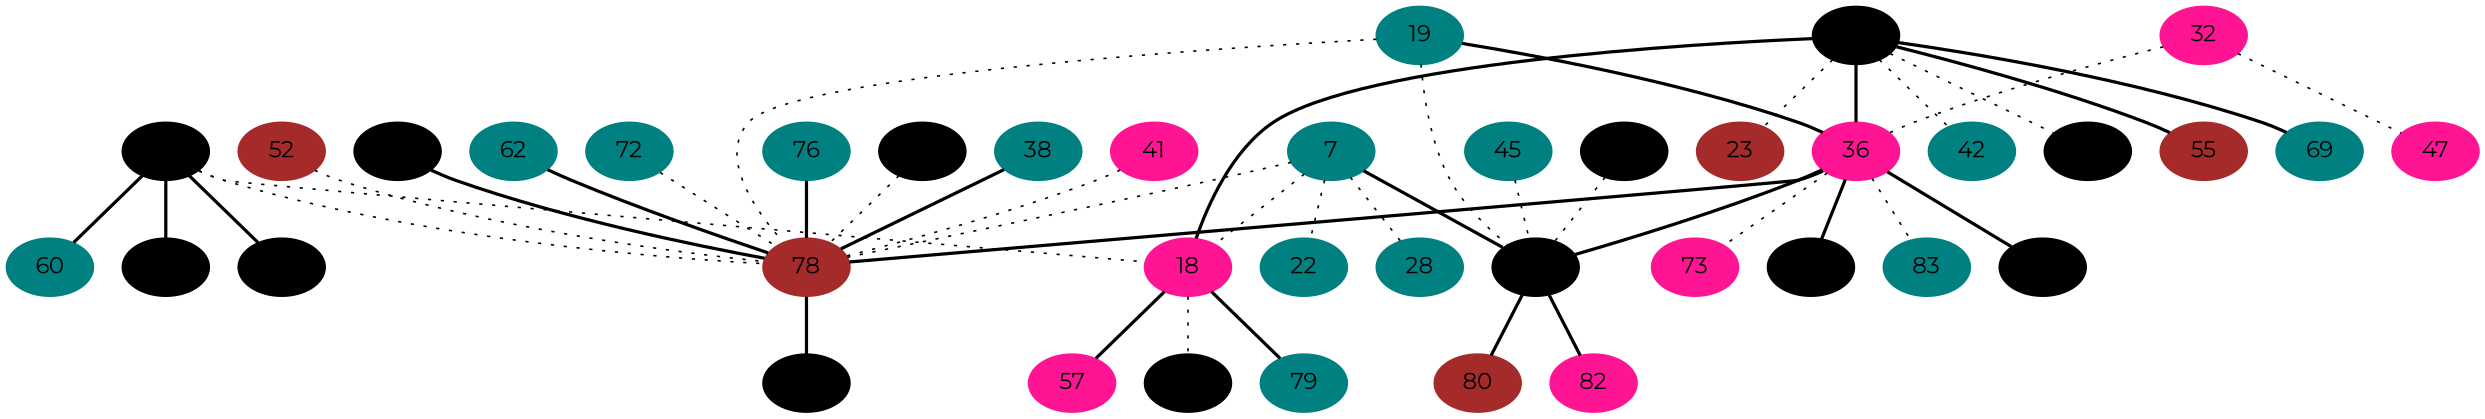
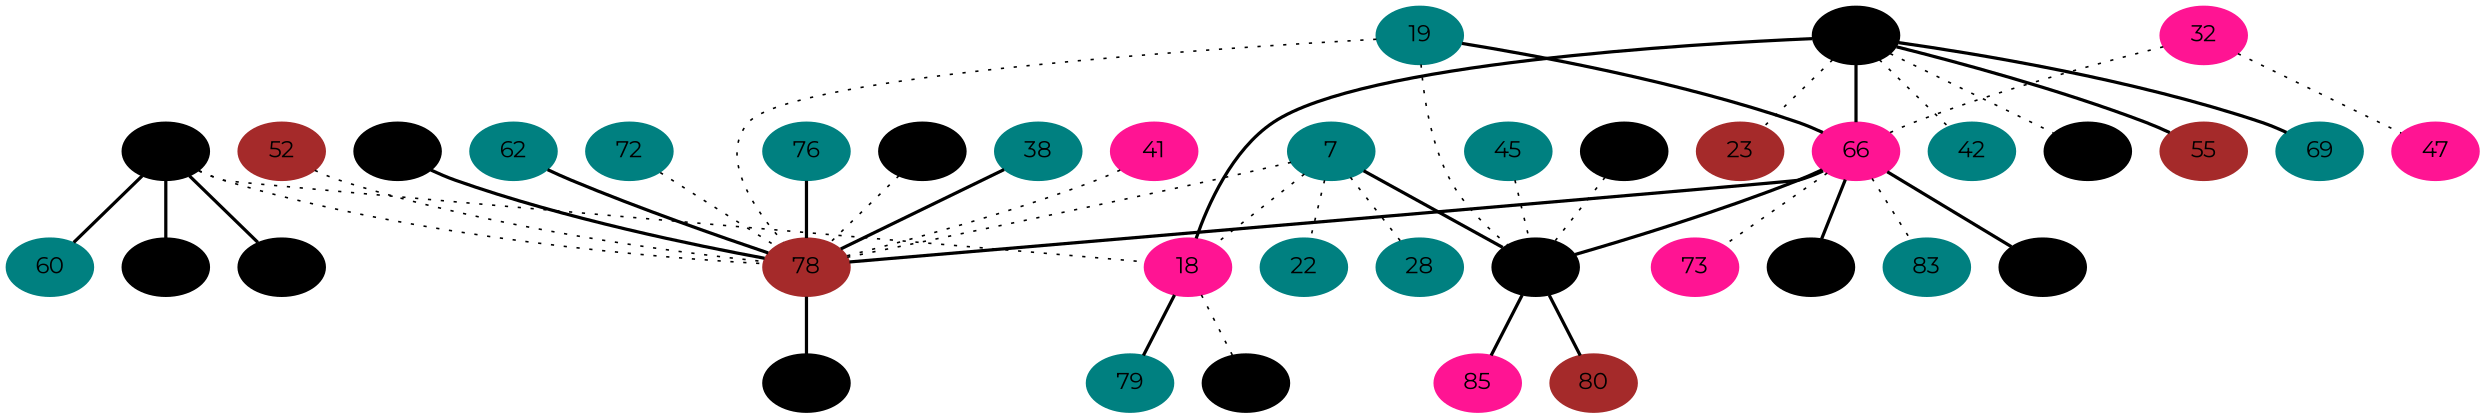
node "36": label "36" -> "66"
node "57": removed
node "82": label "82" -> "85"
